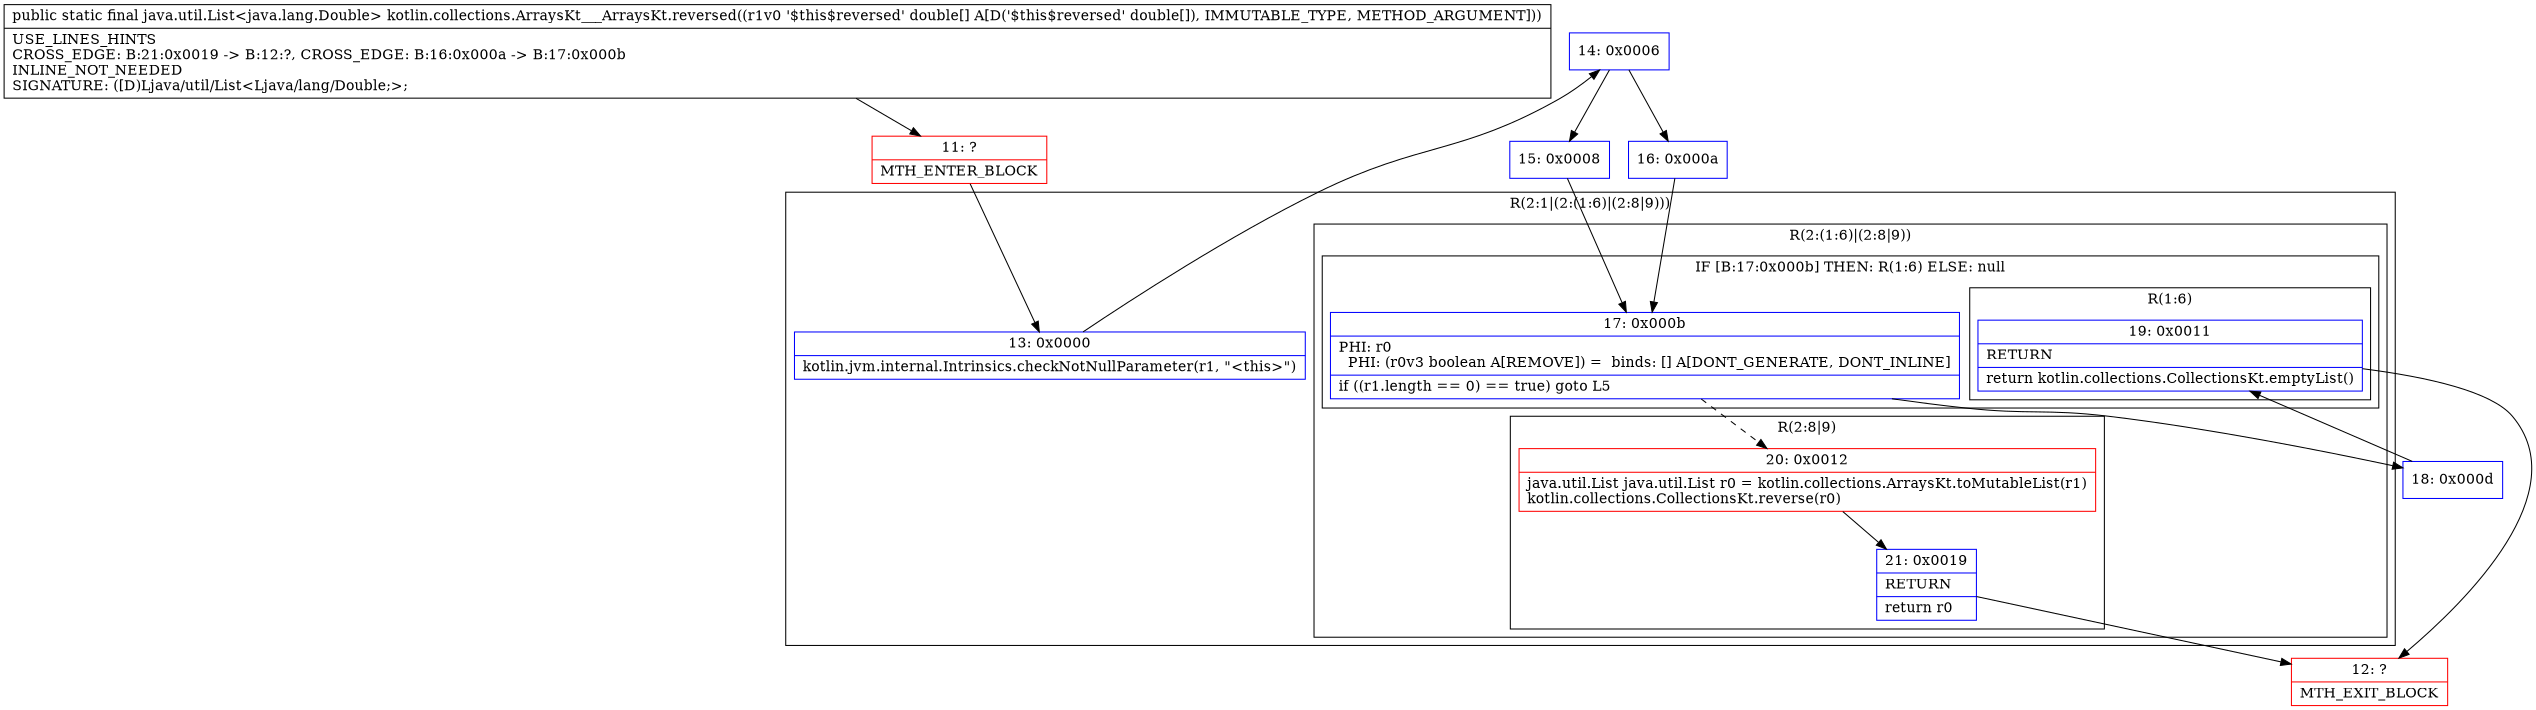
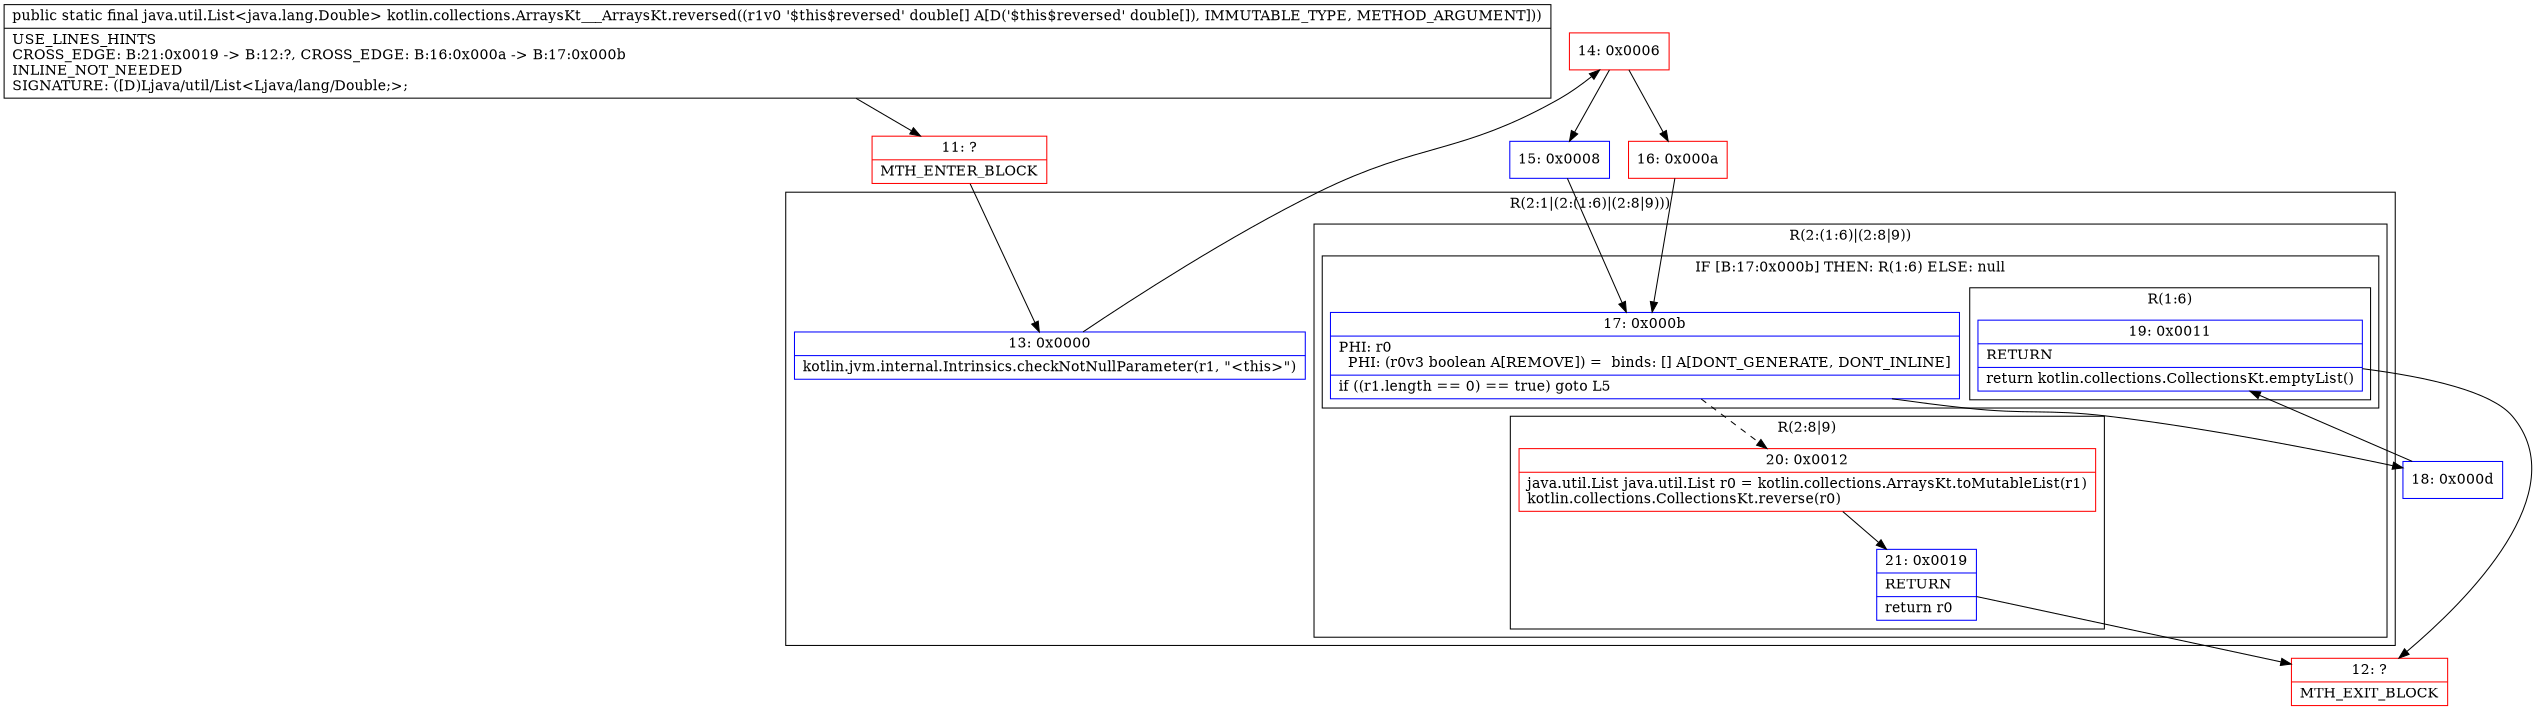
node "14: 0x0006": color blue -> red
node "16: 0x000a": color blue -> red
